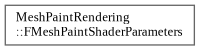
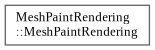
node "MeshPaintRendering ::FMeshPaintShaderParameters": label "MeshPaintRendering ::FMeshPaintShaderParameters" -> "MeshPaintRendering ::MeshPaintRendering"
